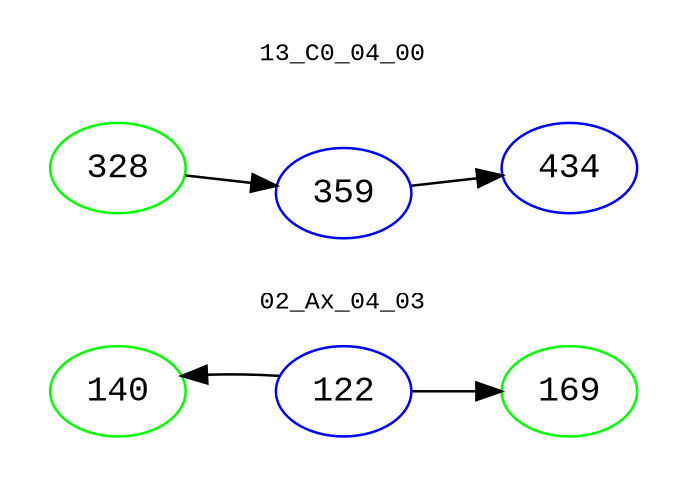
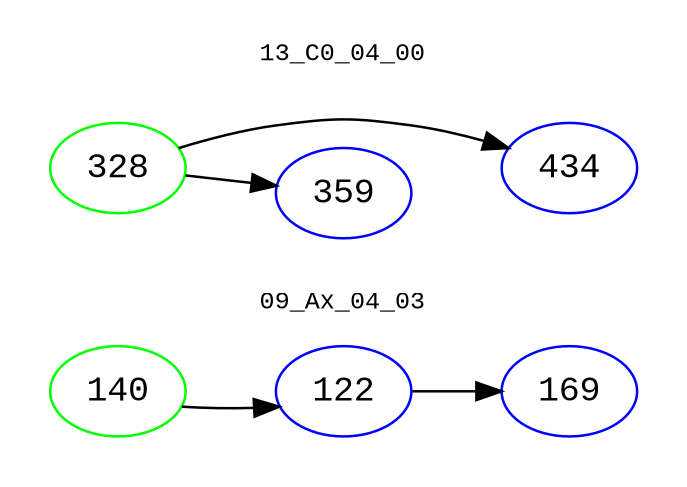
edge "359" -> "434": now "328" -> "434"
cluster "02_Ax_04_03": label "02_Ax_04_03" -> "09_Ax_04_03"
edge "122" -> "140": reversed
node "169": color green -> blue
